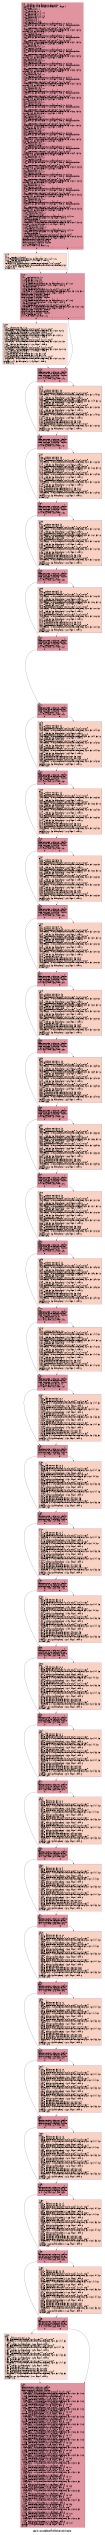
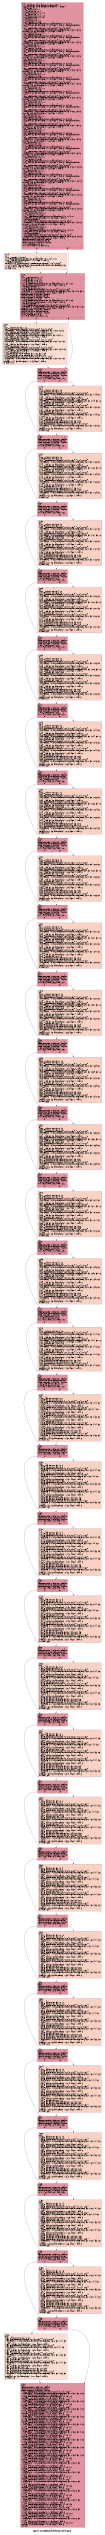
node "%112:": text "br label %116" -> "br range %116"
node "%224:": added
